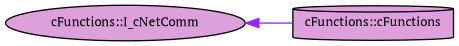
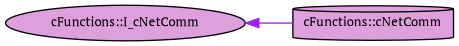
node "cFunctions::cFunctions": label "cFunctions::cFunctions" -> "cFunctions::cNetComm"
